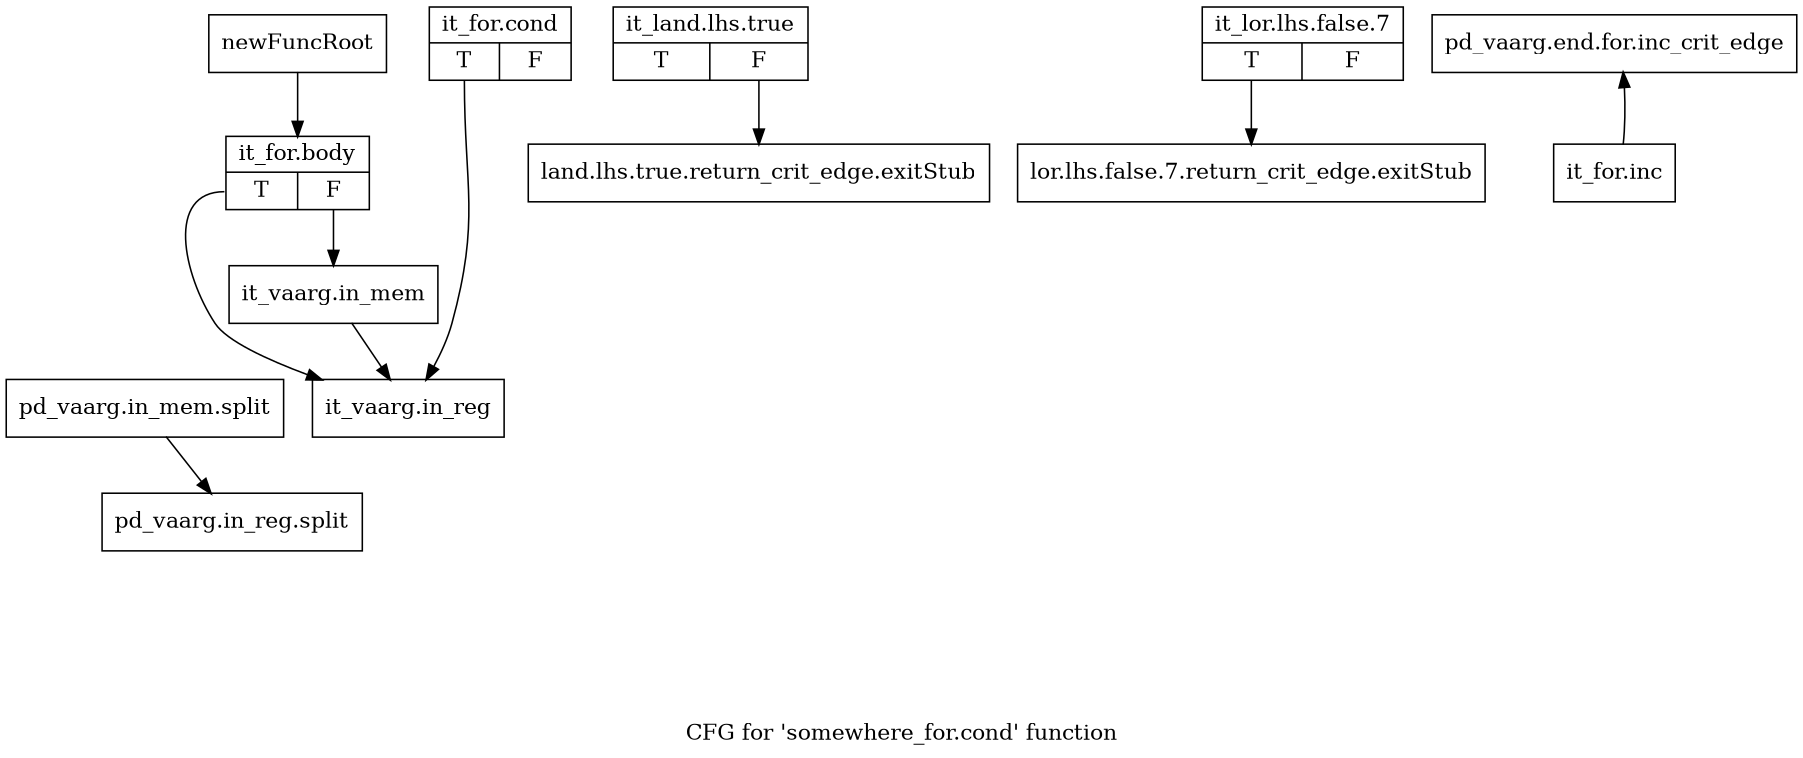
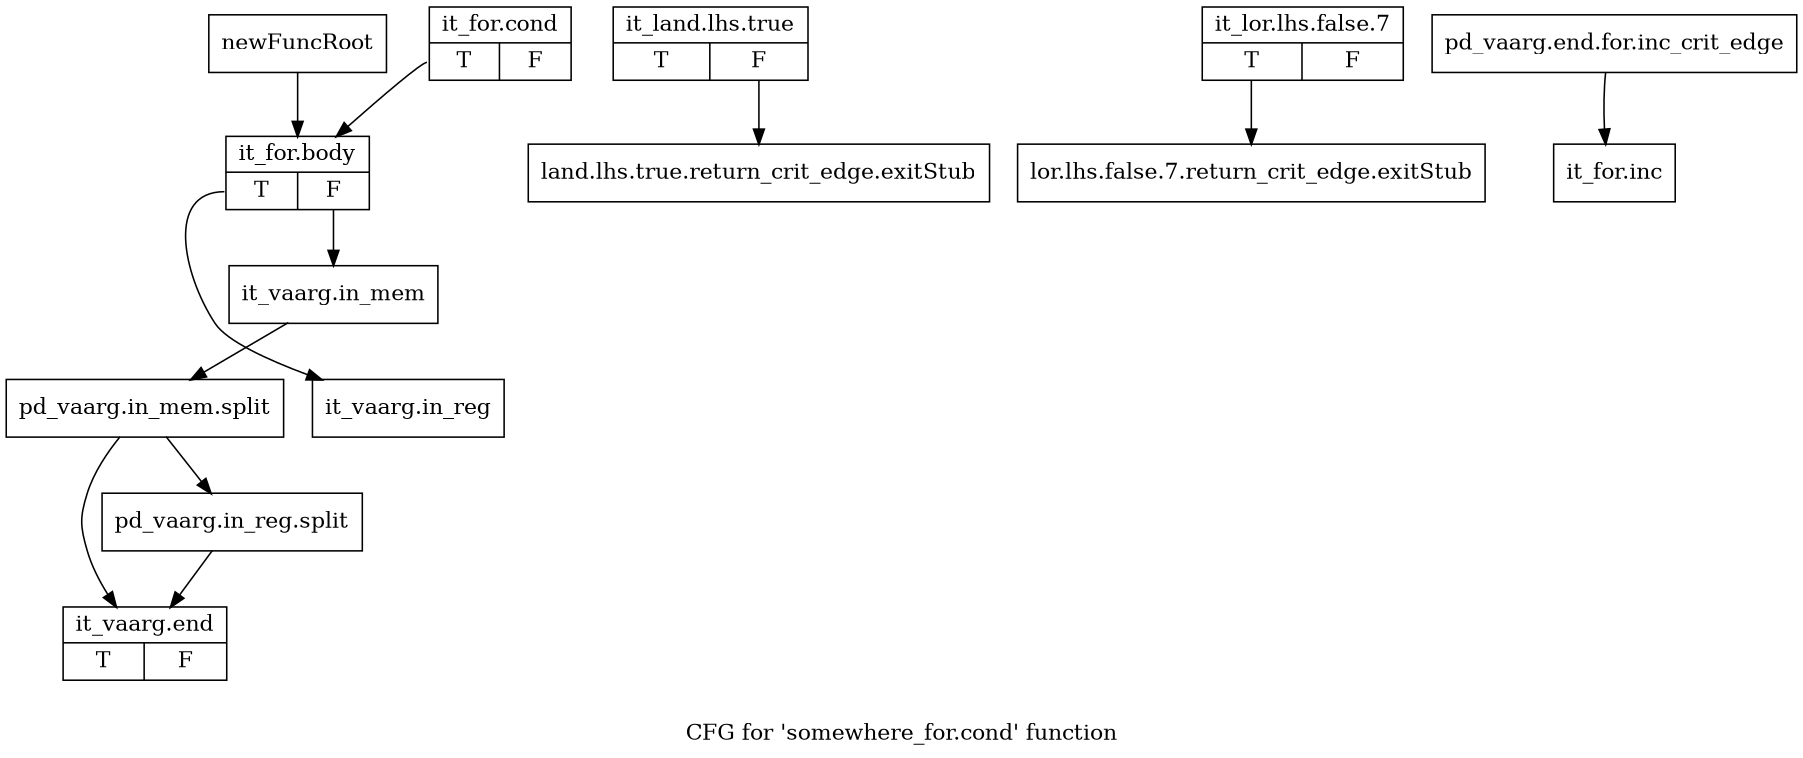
edge "it_for.inc" -> "pd_vaarg.end.for.inc_crit_edge": reversed
edge "it_for.cond" -> "it_vaarg.in_reg": now "it_for.cond" -> "it_for.body"
edge "it_vaarg.in_mem" -> "it_vaarg.in_reg": now "it_vaarg.in_mem" -> "pd_vaarg.in_mem.split"
node "it_vaarg.end": added
